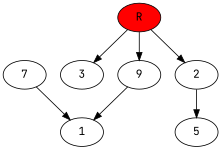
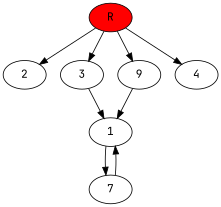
node "4": added
edge "3" -> "1": added
node "5": removed
edge "1" -> "7": added
